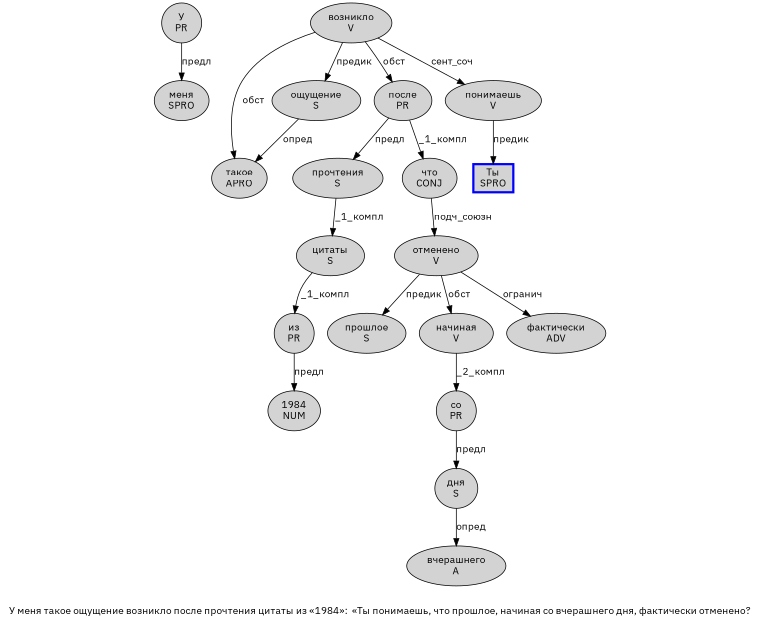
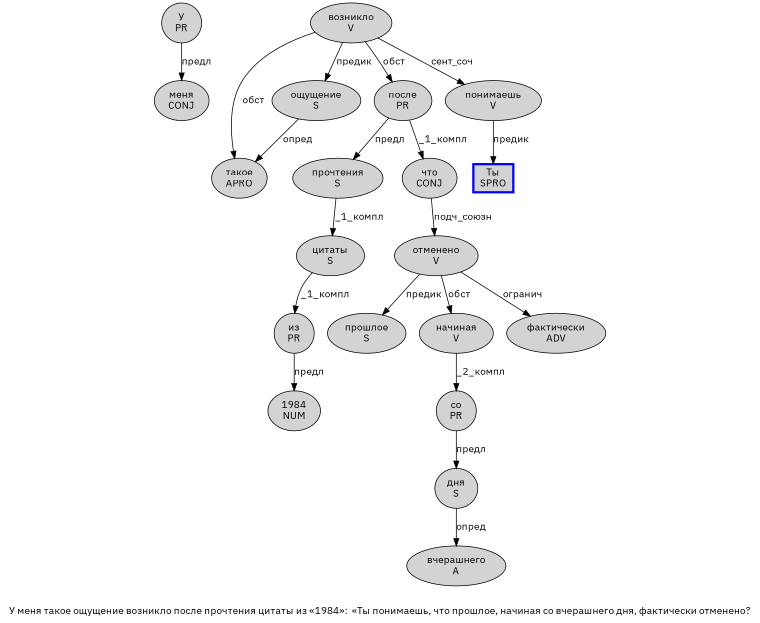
node "меня SPRO": label "меня SPRO" -> "меня CONJ"
